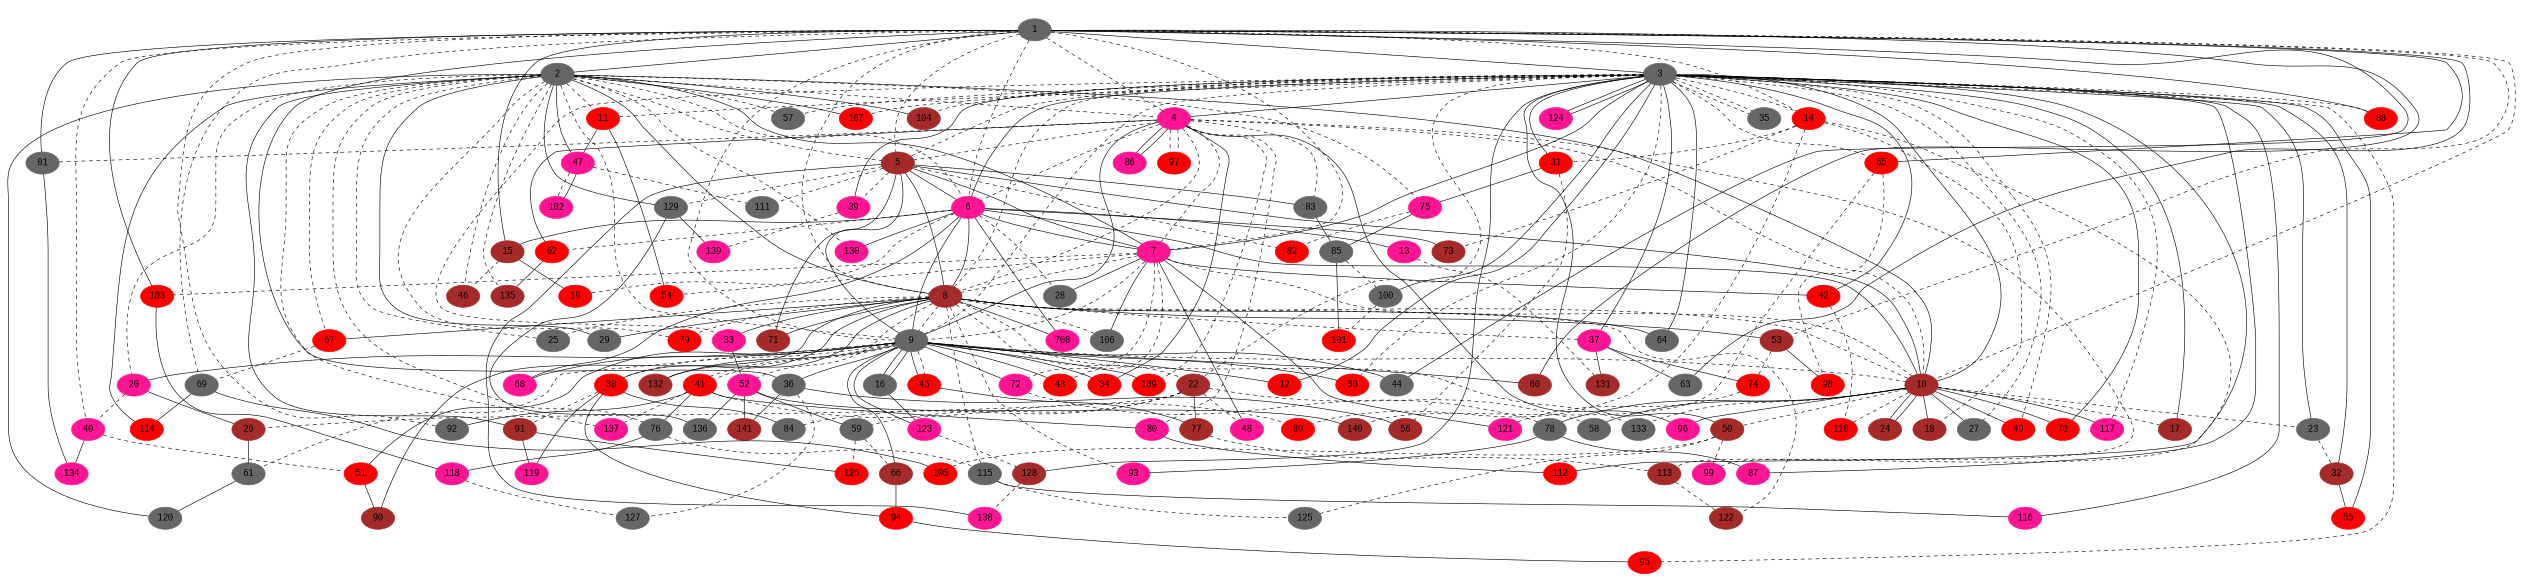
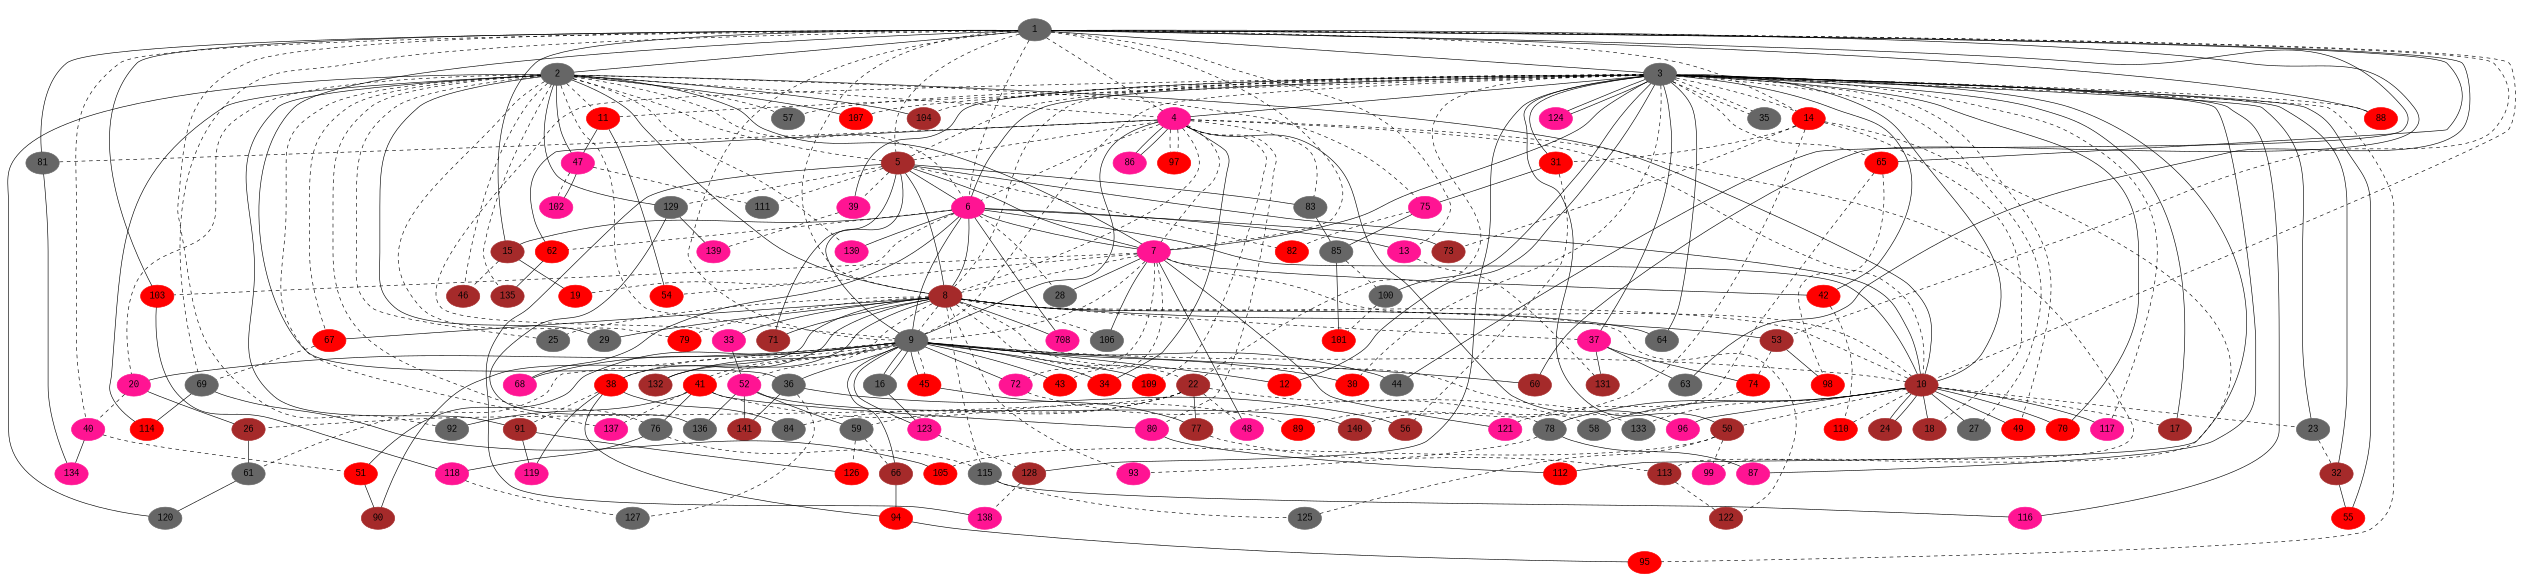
edge "1" -- "13": added
edge "78" -- "93": style solid -> dashed
